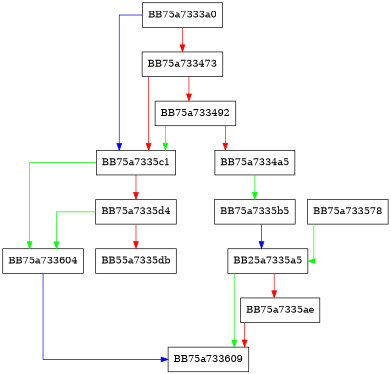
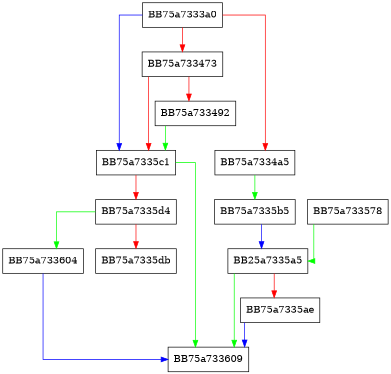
edge "BB75a733492" -> "BB75a7334a5": now "BB75a7333a0" -> "BB75a7334a5"
edge "BB75a7335c1" -> "BB75a733604": now "BB75a7335c1" -> "BB75a733609"
node "BB55a7335db": label "BB55a7335db" -> "BB75a7335db"
edge "BB75a7335ae" -> "BB75a733609": color red -> blue
